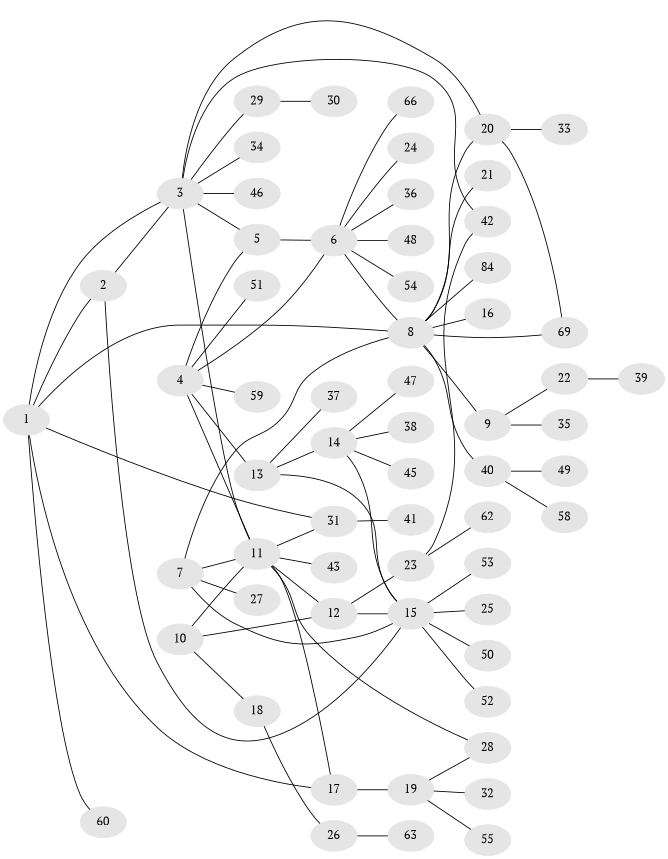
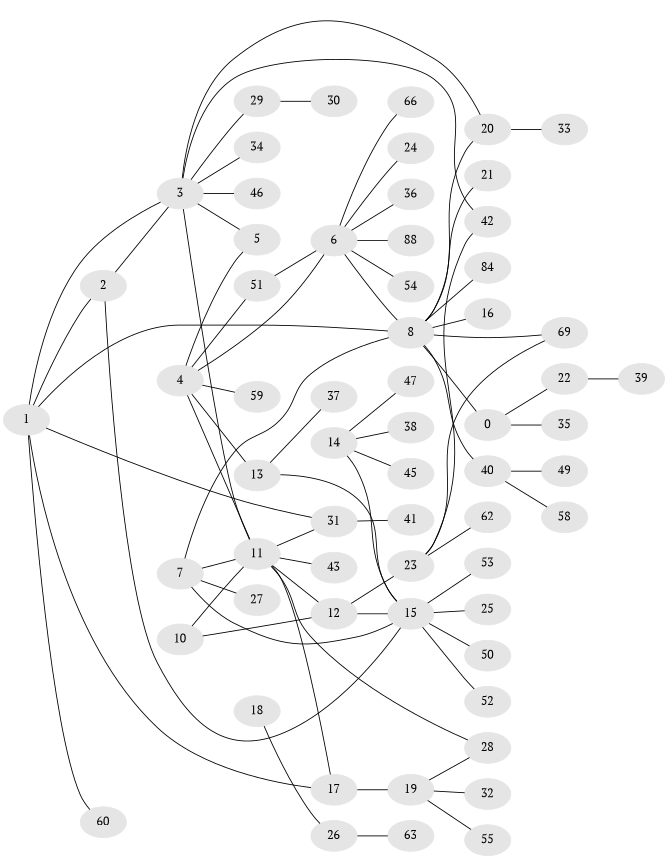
edge "20" -- "69": now "23" -- "69"
edge "5" -- "6": now "51" -- "6"
node "48": label "48" -> "88"
node "9": label "9" -> "0"
edge "14" -- "13": removed
edge "10" -- "18": removed
